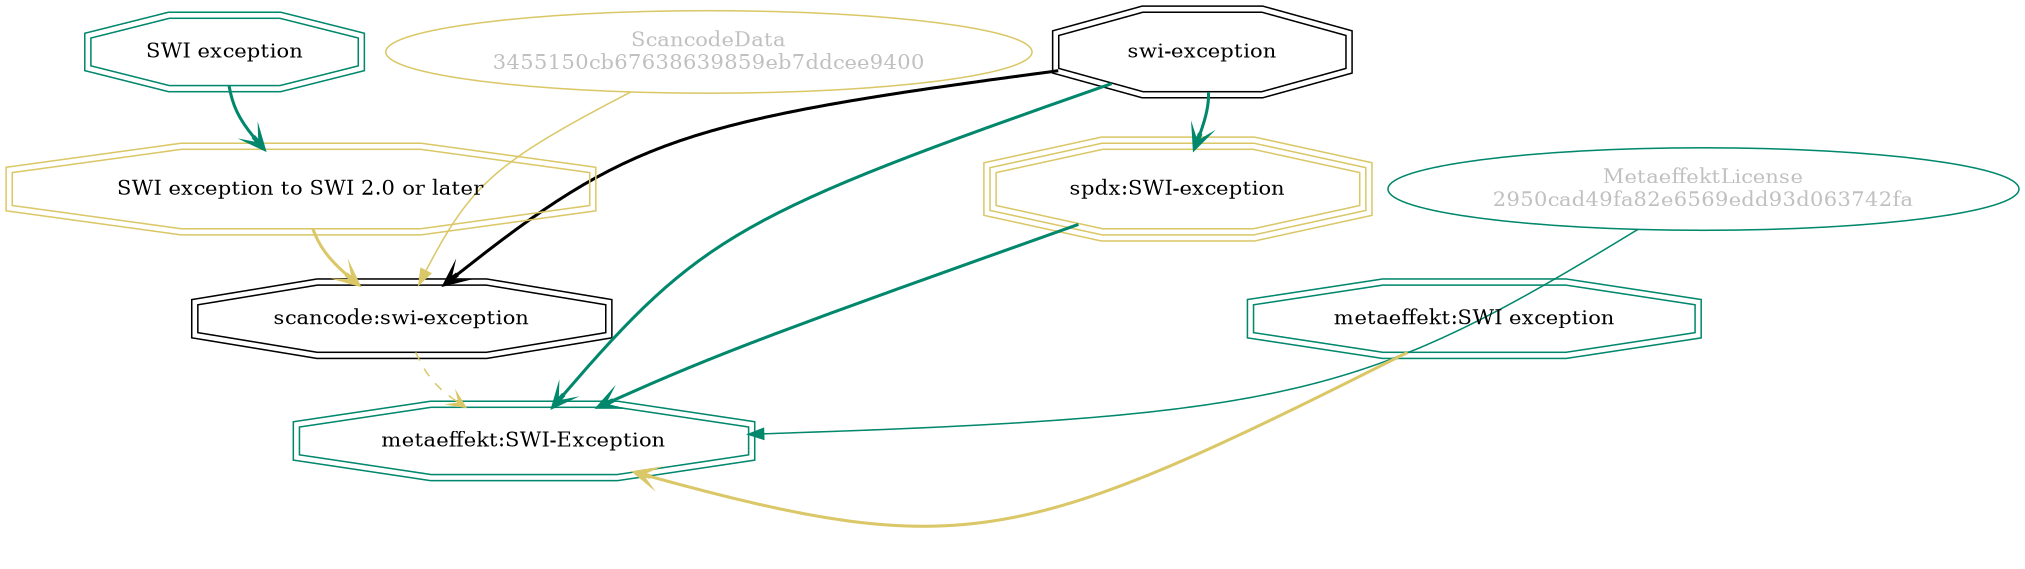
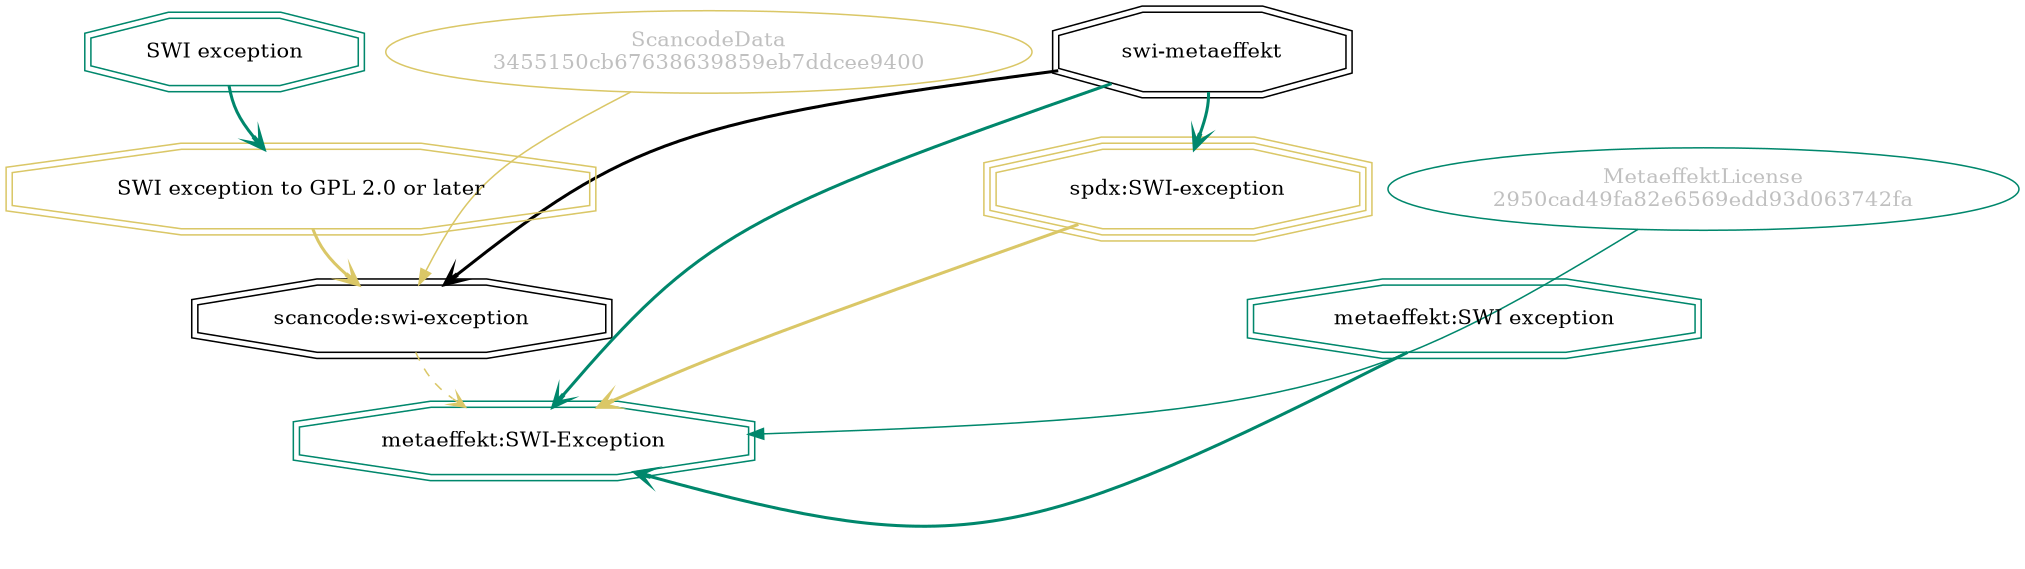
node "swi-exception": label "swi-exception" -> "swi-metaeffekt"
node "SWI exception to SWI 2.0 or later": label "SWI exception to SWI 2.0 or later" -> "SWI exception to GPL 2.0 or later"
edge "spdx:SWI-exception" -> "metaeffekt:SWI-Exception": color #00876c -> #dac767
edge "metaeffekt:SWI exception" -> "metaeffekt:SWI-Exception": color #dac767 -> #00876c
